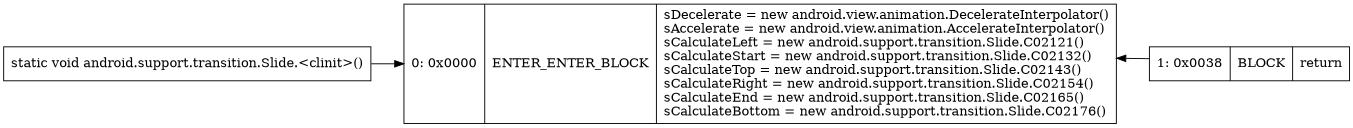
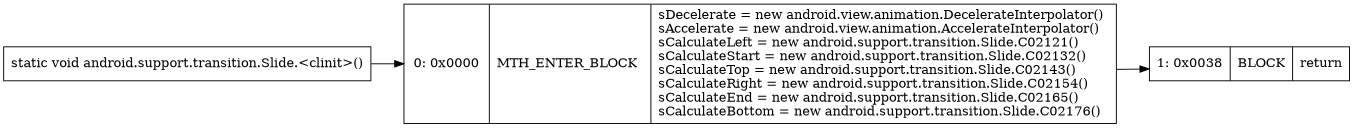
edge "1: 0x0038" -> "0: 0x0000": reversed
node "0: 0x0000": text "ENTER_ENTER_BLOCK" -> "MTH_ENTER_BLOCK"
